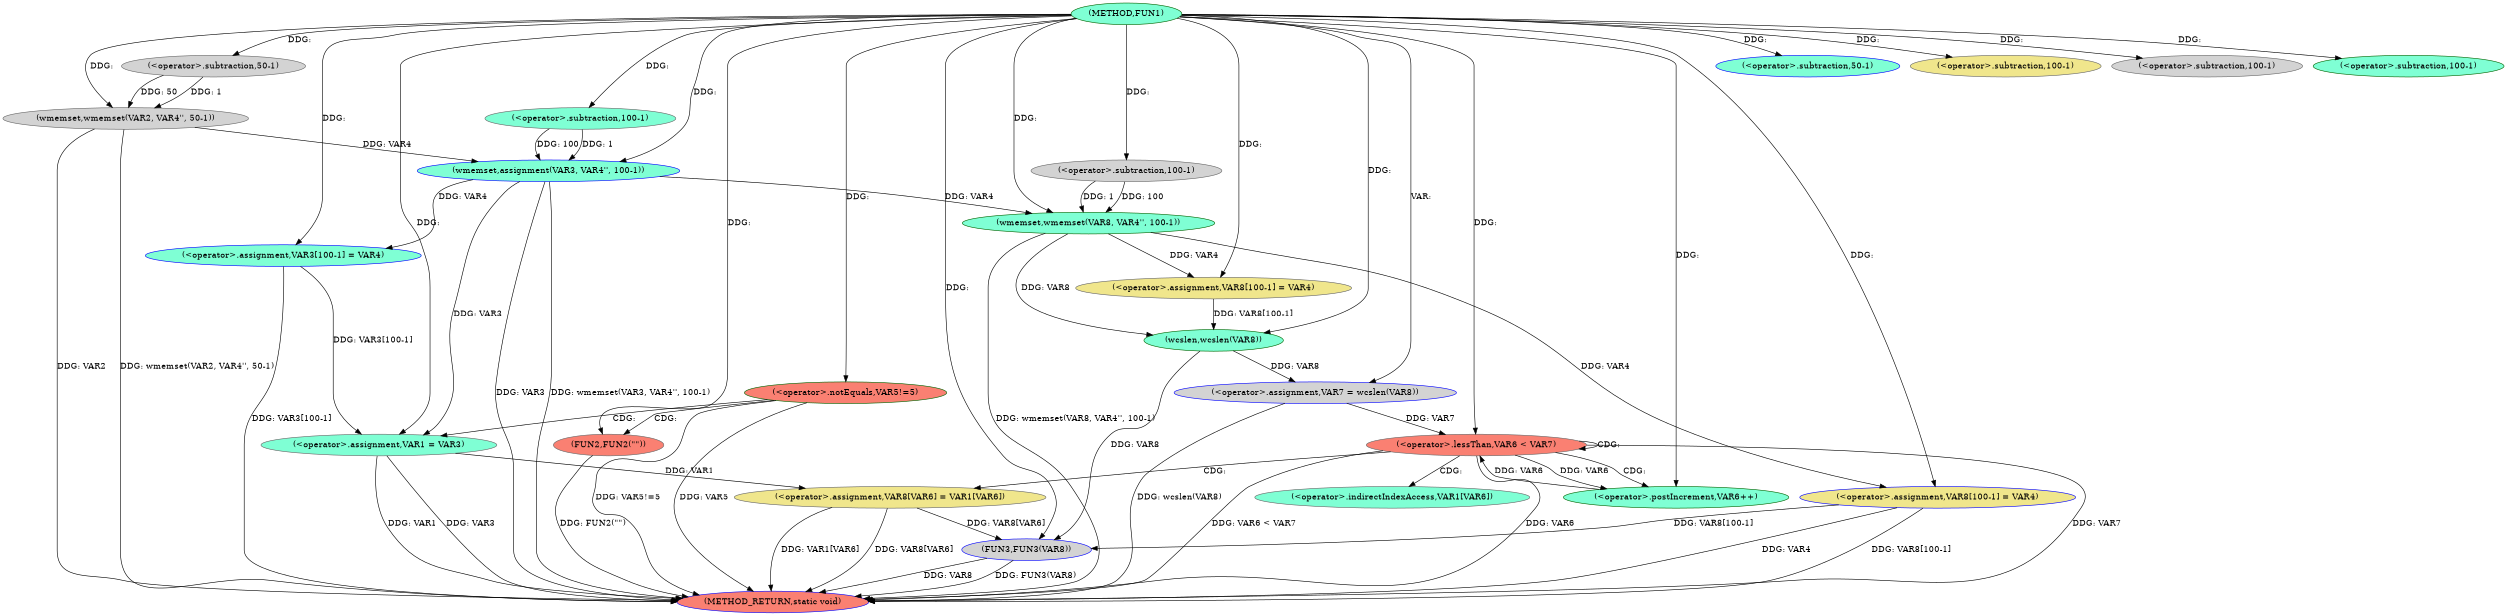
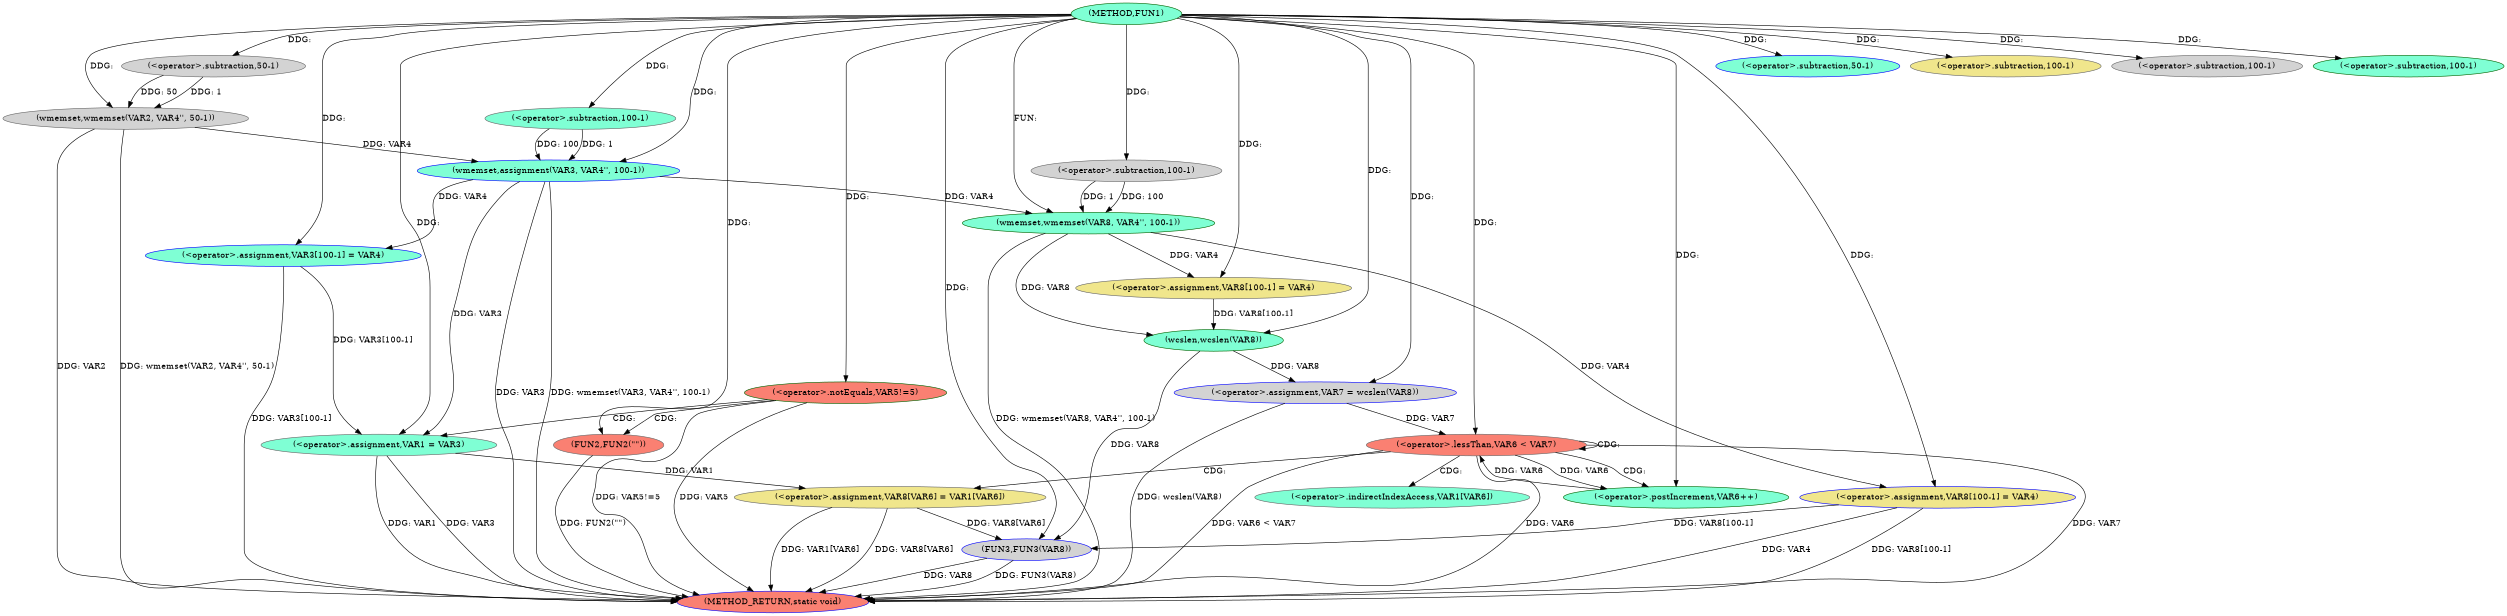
edge "(METHOD,FUN1)" -> "(wmemset,wmemset(VAR8, VAR4'', 100-1))": label "DDG: " -> "FUN: "
edge "(METHOD,FUN1)" -> "(<operator>.assignment,VAR7 = wcslen(VAR8))": label "VAR: " -> "DDG: "
